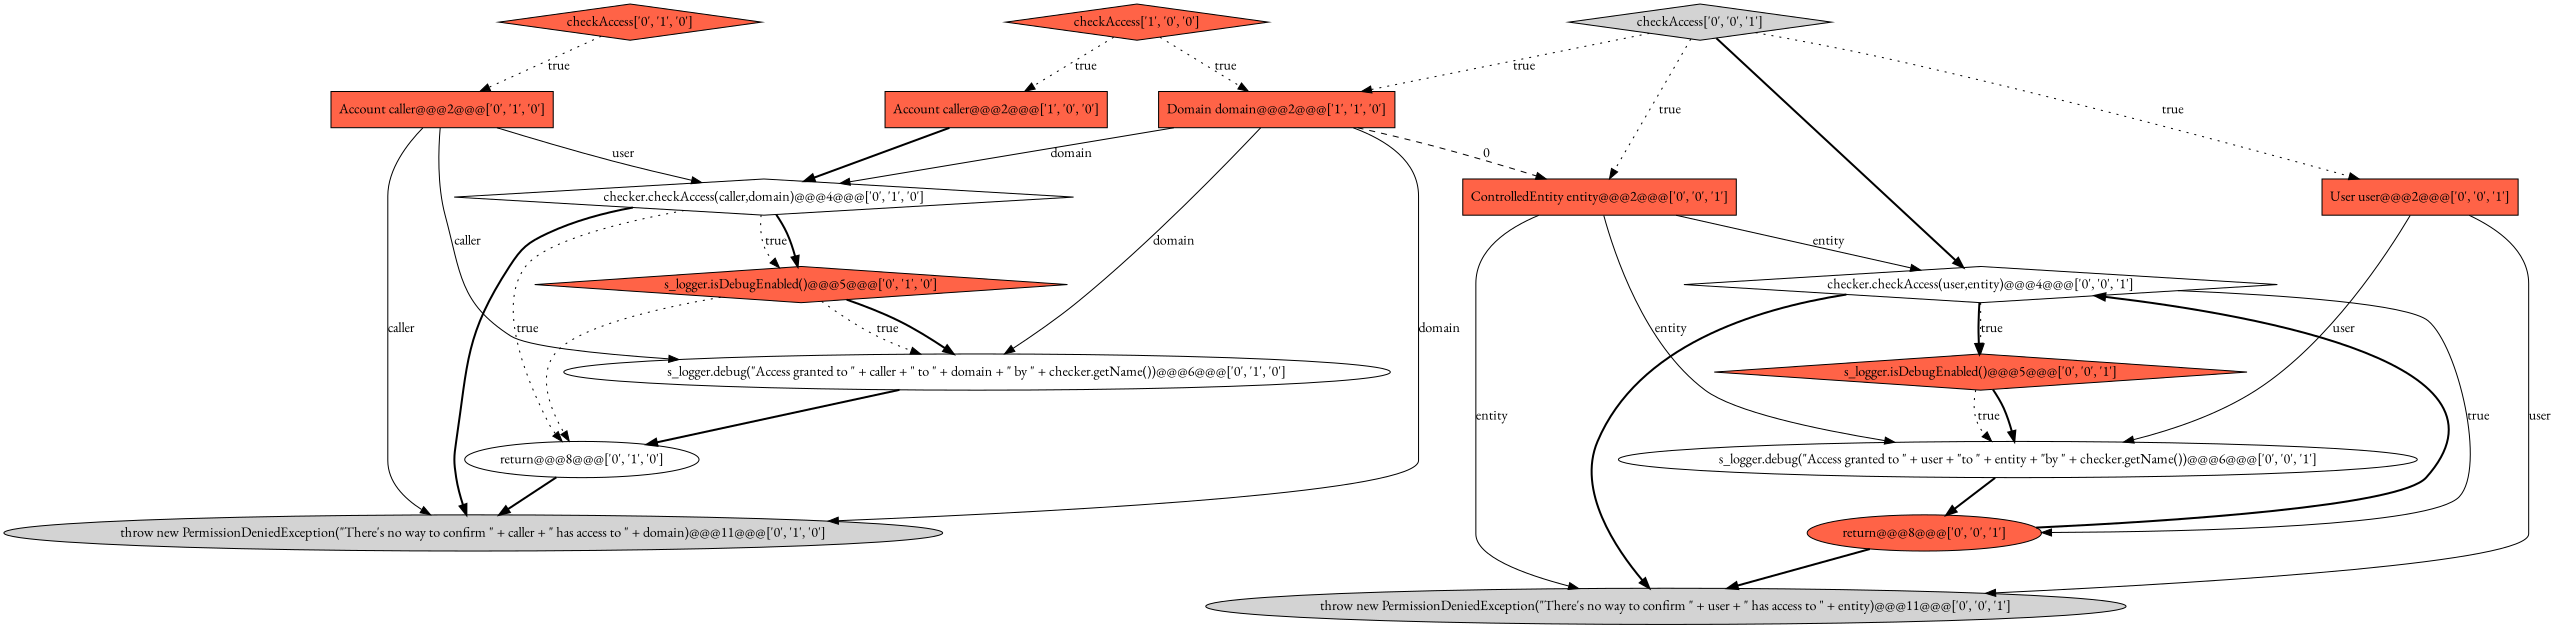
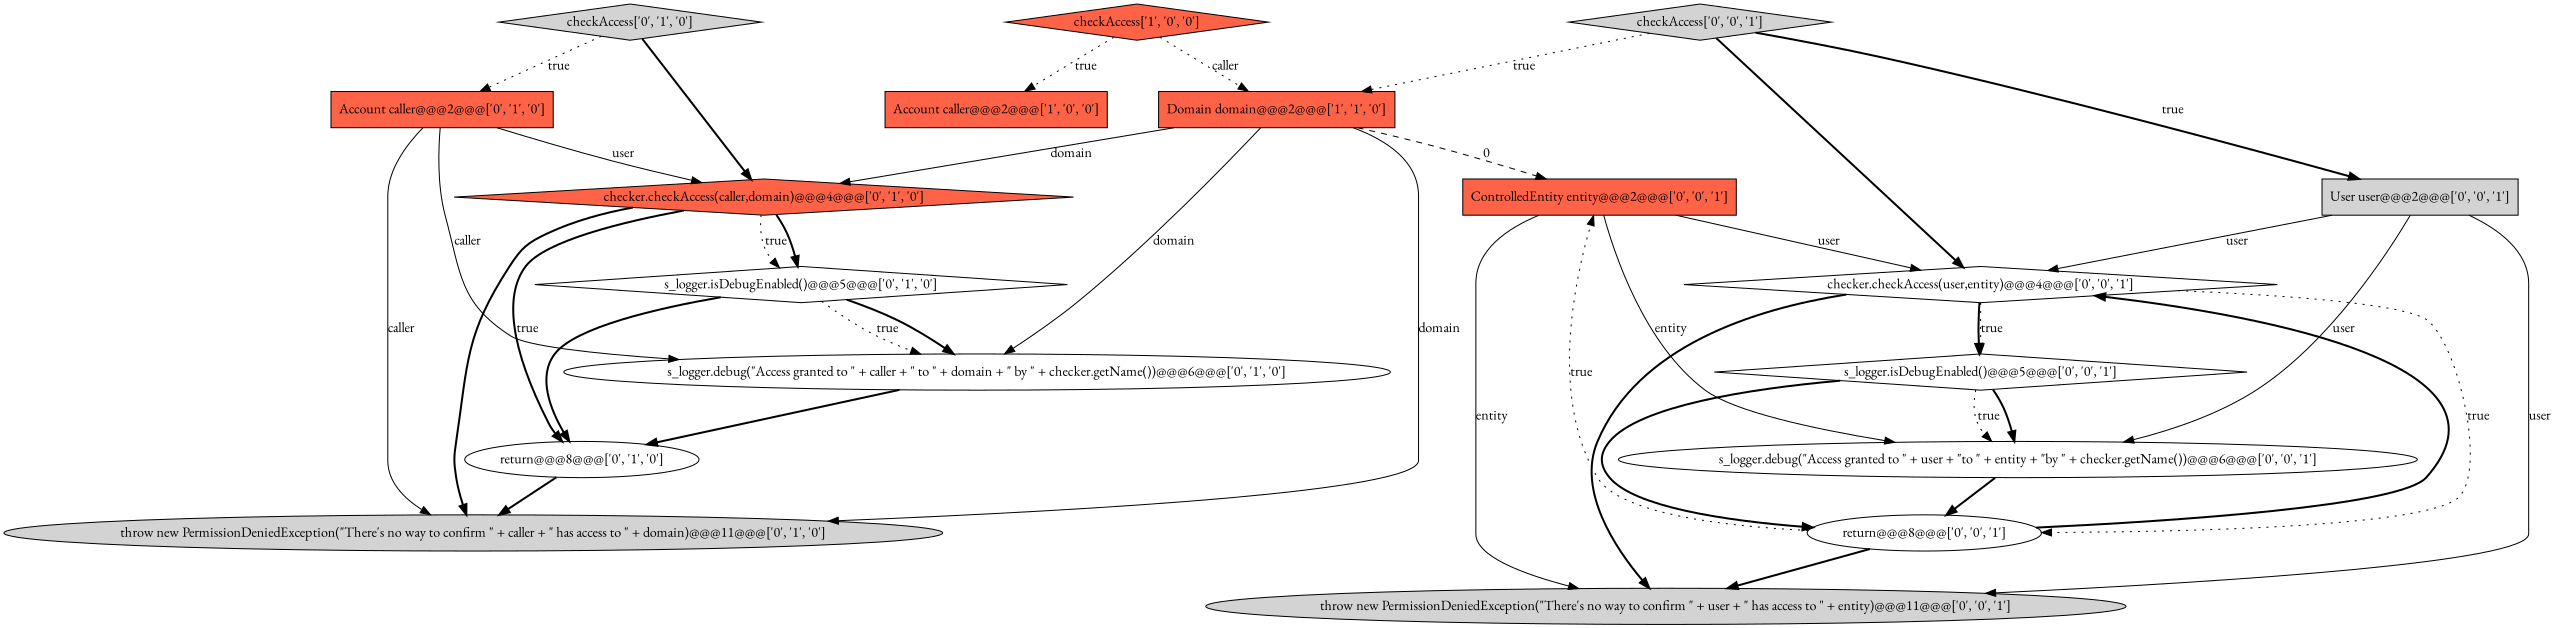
node "checkAccess['0', '1', '0']": fillcolor tomato -> lightgray
edge "checkAccess['1', '0', '0']" -> "Domain domain@@@2@@@['1', '1', '0']": label "true" -> "caller"
edge "checkAccess['0', '0', '1']" -> "User user@@@2@@@['0', '0', '1']": style dotted -> bold
edge "checkAccess['0', '0', '1']" -> "ControlledEntity entity@@@2@@@['0', '0', '1']": now "return@@@8@@@['0', '0', '1']" -> "ControlledEntity entity@@@2@@@['0', '0', '1']"
edge "Account caller@@@2@@@['1', '0', '0']" -> "checker.checkAccess(caller,domain)@@@4@@@['0', '1', '0']": now "checkAccess['0', '1', '0']" -> "checker.checkAccess(caller,domain)@@@4@@@['0', '1', '0']"
node "checker.checkAccess(caller,domain)@@@4@@@['0', '1', '0']": fillcolor white -> tomato
node "User user@@@2@@@['0', '0', '1']": fillcolor tomato -> lightgray
edge "ControlledEntity entity@@@2@@@['0', '0', '1']" -> "checker.checkAccess(user,entity)@@@4@@@['0', '0', '1']": label "entity" -> "user"
edge "User user@@@2@@@['0', '0', '1']" -> "checker.checkAccess(user,entity)@@@4@@@['0', '0', '1']": added, label "user"
edge "checker.checkAccess(caller,domain)@@@4@@@['0', '1', '0']" -> "return@@@8@@@['0', '1', '0']": style dotted -> bold
node "s_logger.isDebugEnabled()@@@5@@@['0', '1', '0']": fillcolor tomato -> white
edge "s_logger.isDebugEnabled()@@@5@@@['0', '1', '0']" -> "return@@@8@@@['0', '1', '0']": style dotted -> bold
node "s_logger.isDebugEnabled()@@@5@@@['0', '0', '1']": fillcolor tomato -> white
edge "s_logger.isDebugEnabled()@@@5@@@['0', '0', '1']" -> "return@@@8@@@['0', '0', '1']": added
edge "checker.checkAccess(user,entity)@@@4@@@['0', '0', '1']" -> "return@@@8@@@['0', '0', '1']": style solid -> dotted
node "return@@@8@@@['0', '0', '1']": fillcolor tomato -> white
